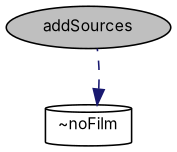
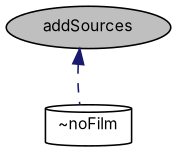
edge "addSources" -> "~noFilm": reversed
